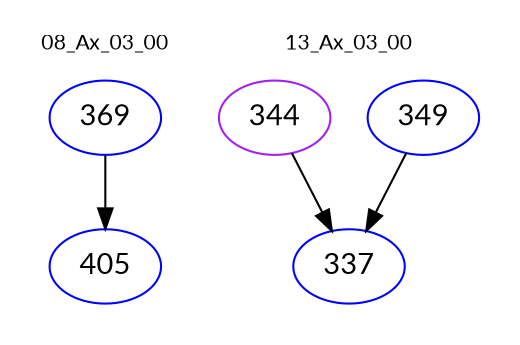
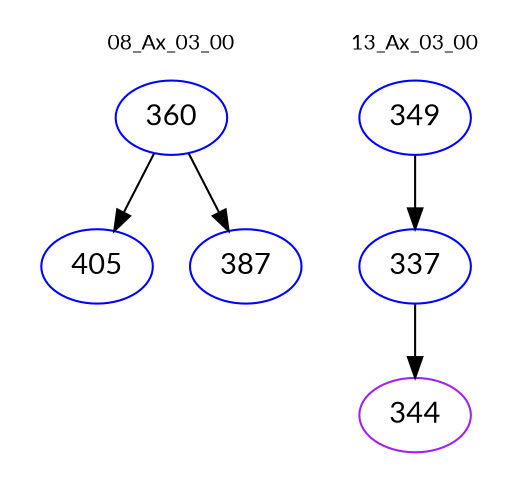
node "369": label "369" -> "360"
edge "344" -> "337": reversed
node "387": added
